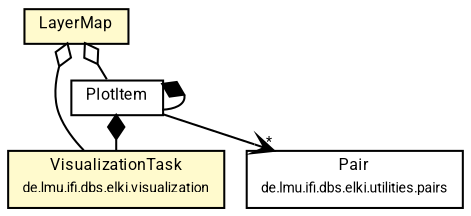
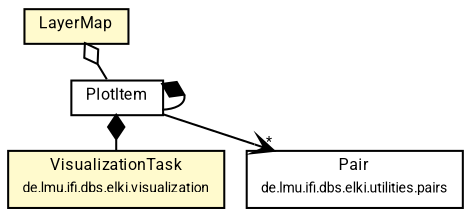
edge "VisualizationTask" -> "LayerMap": removed
